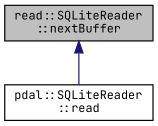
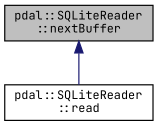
node "read::SQLiteReader ::nextBuffer": label "read::SQLiteReader ::nextBuffer" -> "pdal::SQLiteReader ::nextBuffer"
